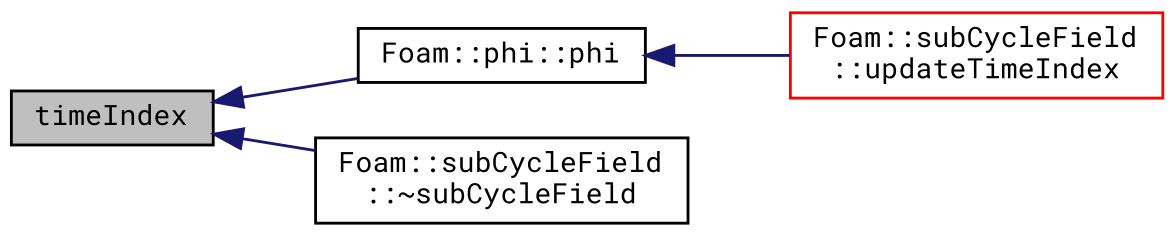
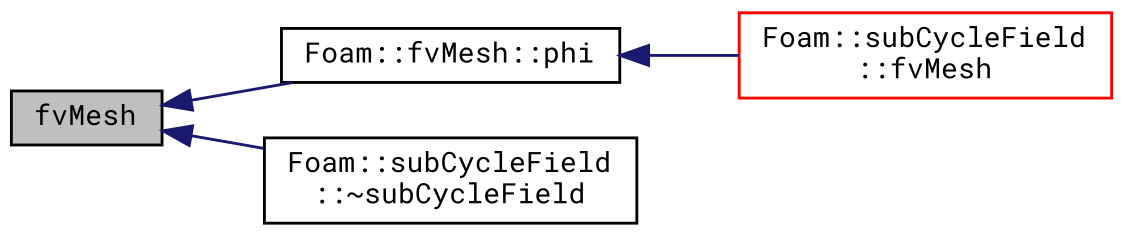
node "Foam::phi::phi": label "Foam::phi::phi" -> "Foam::fvMesh::phi"
node "Foam::subCycleField ::updateTimeIndex": label "Foam::subCycleField ::updateTimeIndex" -> "Foam::subCycleField ::fvMesh"
node "timeIndex": label "timeIndex" -> "fvMesh"
